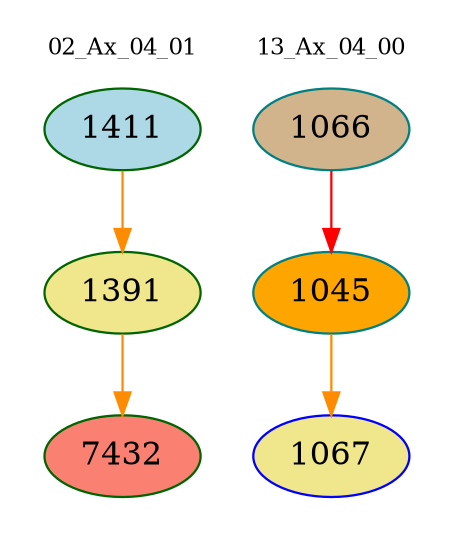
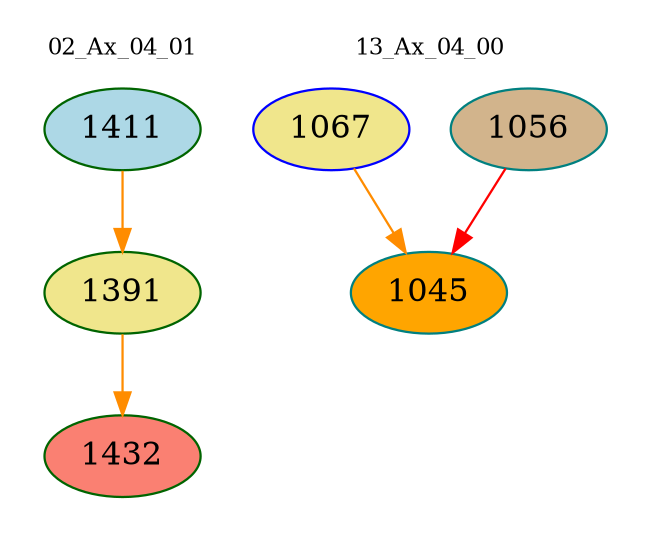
node "1066": label "1066" -> "1056"
edge "1045" -> "1067": reversed
node "7432": label "7432" -> "1432"
